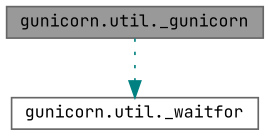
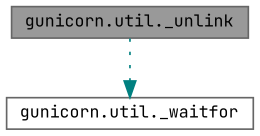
node "gunicorn.util._gunicorn": label "gunicorn.util._gunicorn" -> "gunicorn.util._unlink"
